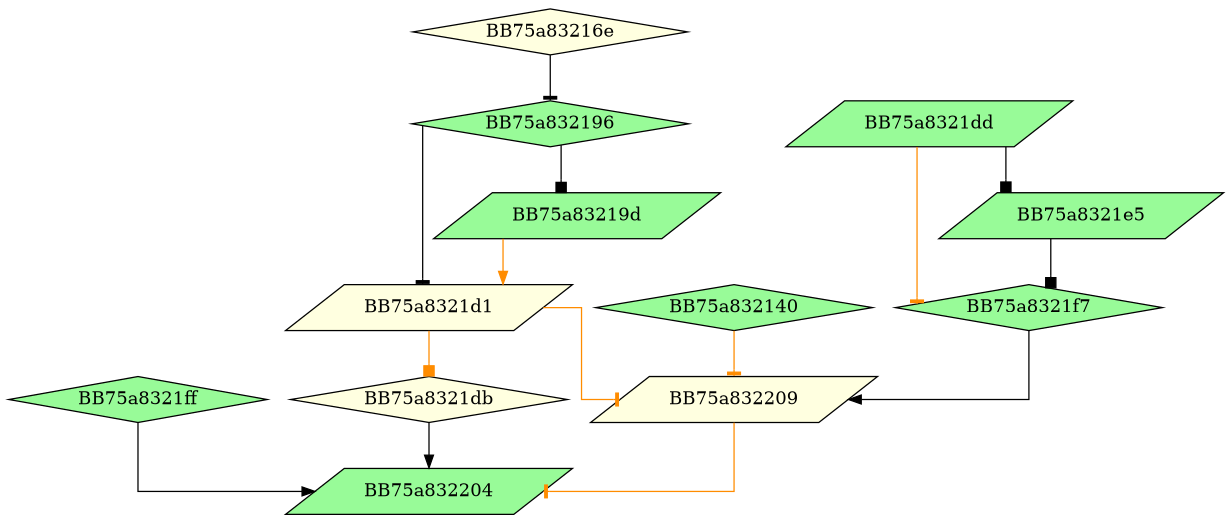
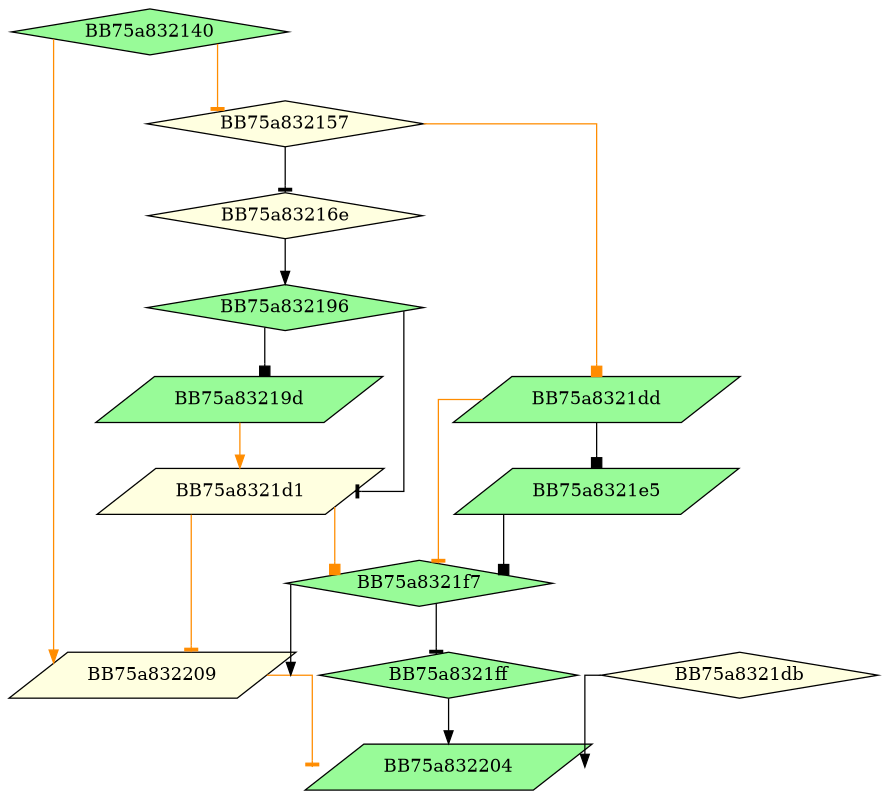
edge "BB75a83216e" -> "BB75a832196": arrowhead tee -> normal
node "BB75a832157": added
edge "BB75a8321d1" -> "BB75a8321db": now "BB75a8321d1" -> "BB75a8321f7"
edge "BB75a832140" -> "BB75a832209": arrowhead tee -> normal
edge "BB75a8321f7" -> "BB75a8321ff": added
